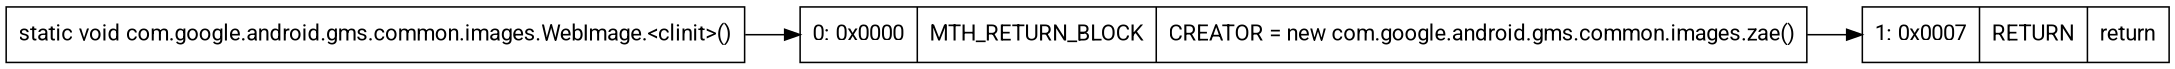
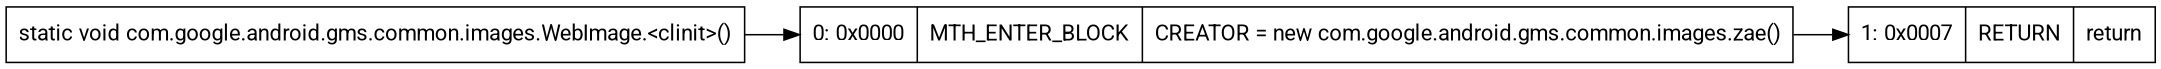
node "0: 0x0000": text "MTH_RETURN_BLOCK" -> "MTH_ENTER_BLOCK"
